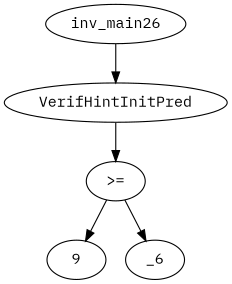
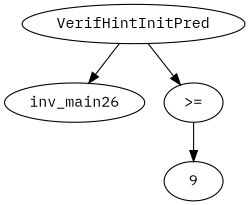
edge "inv_main26" -> "VerifHintInitPred": reversed
node "_6": removed
